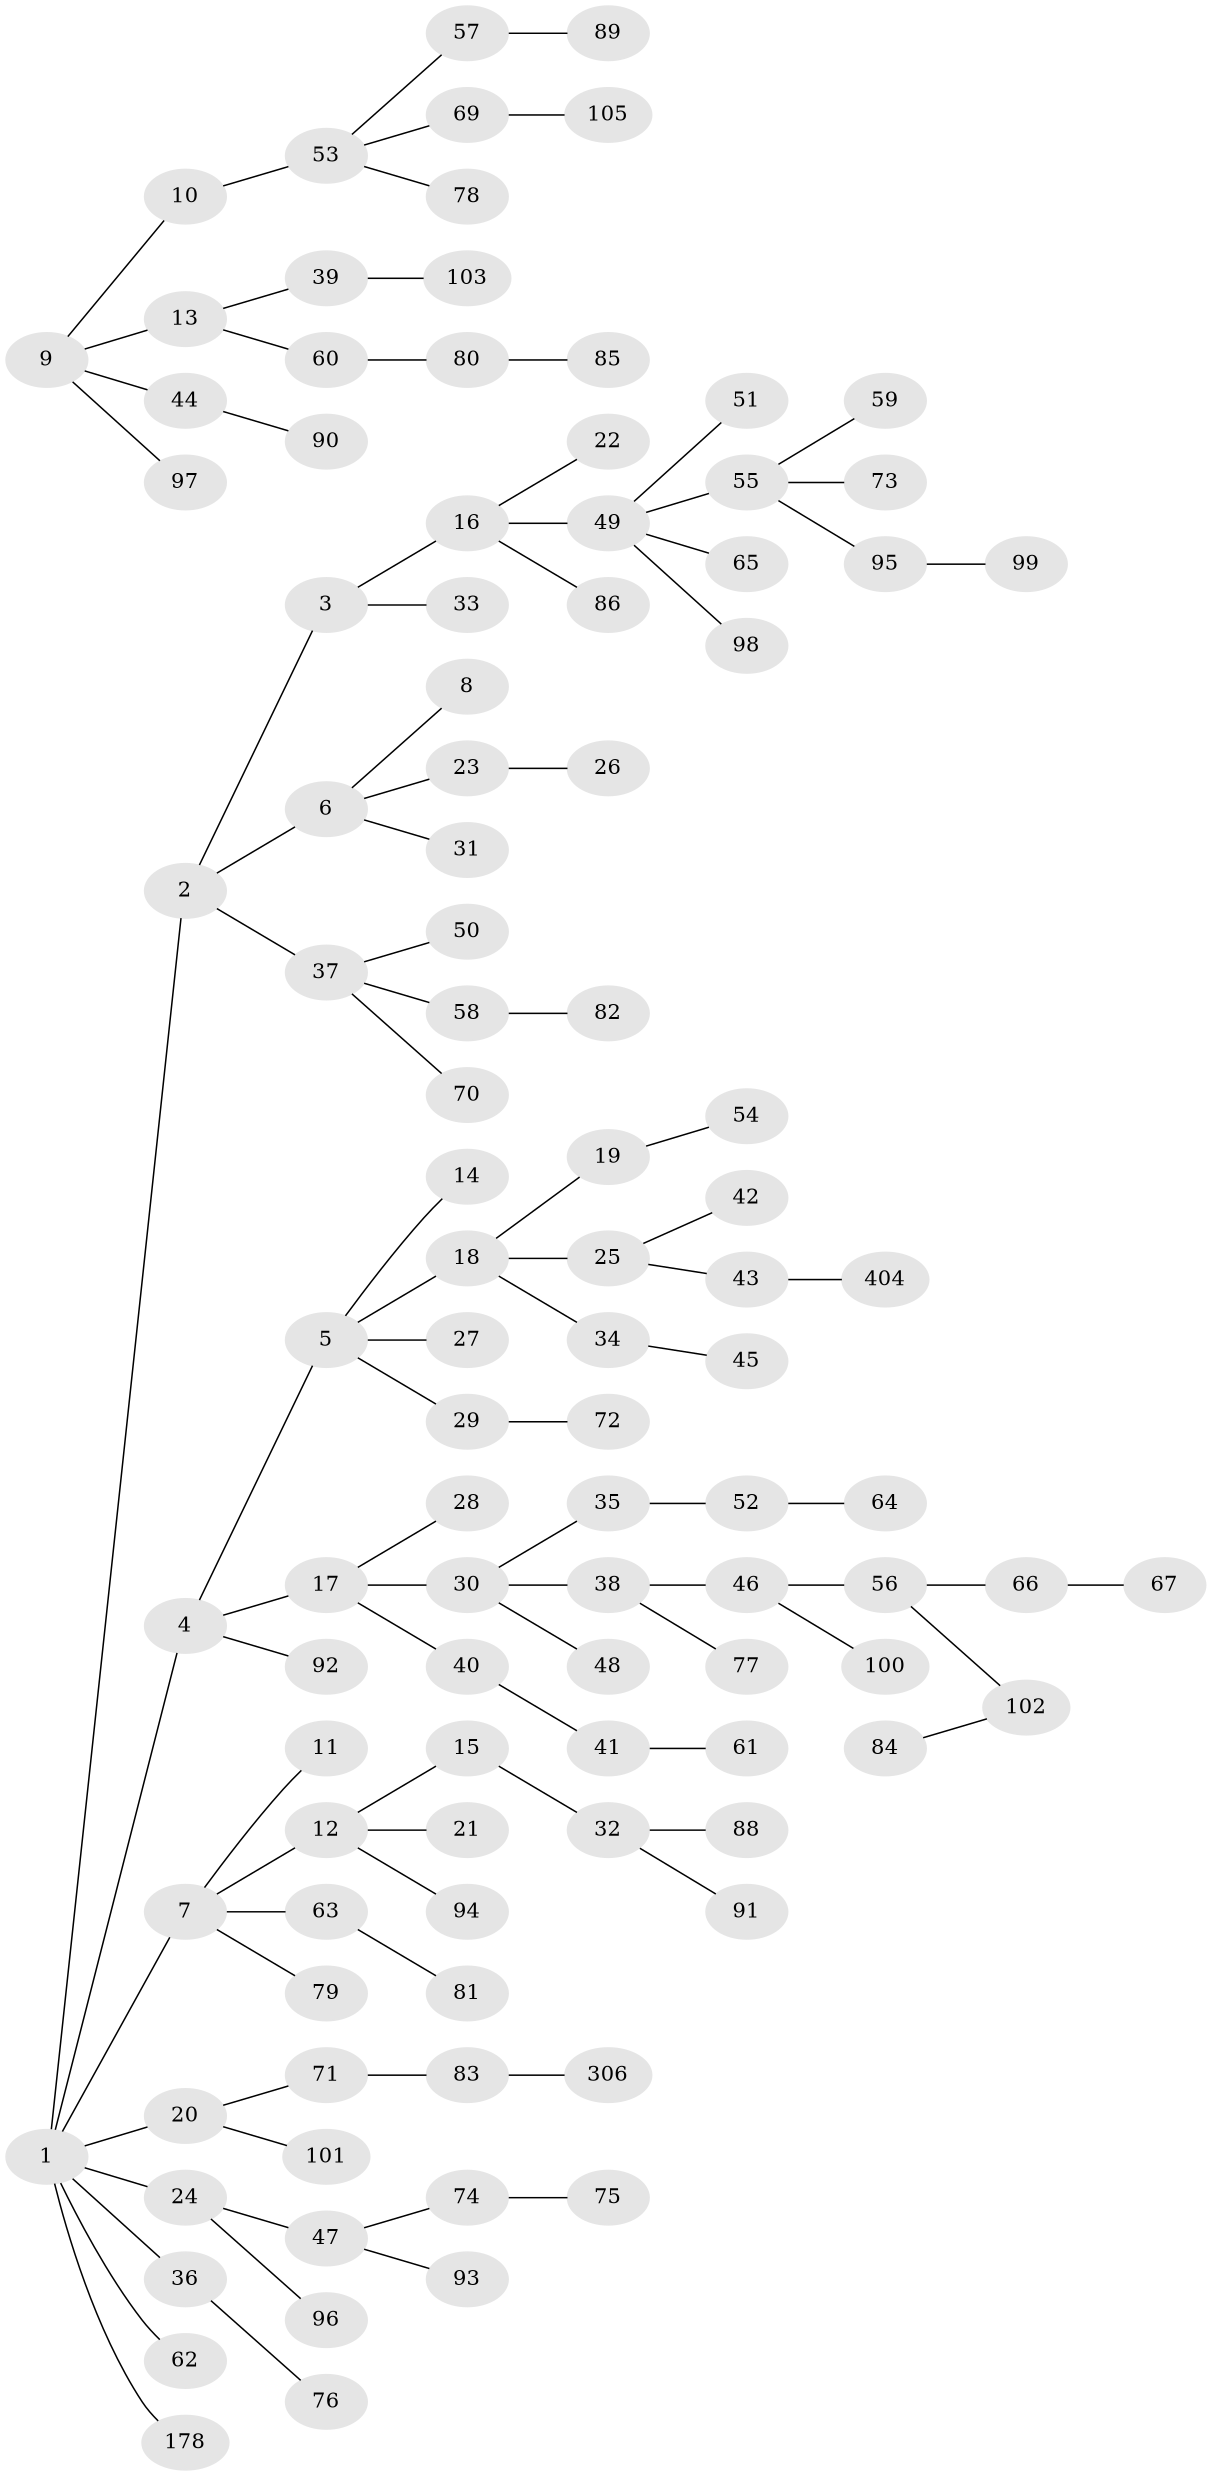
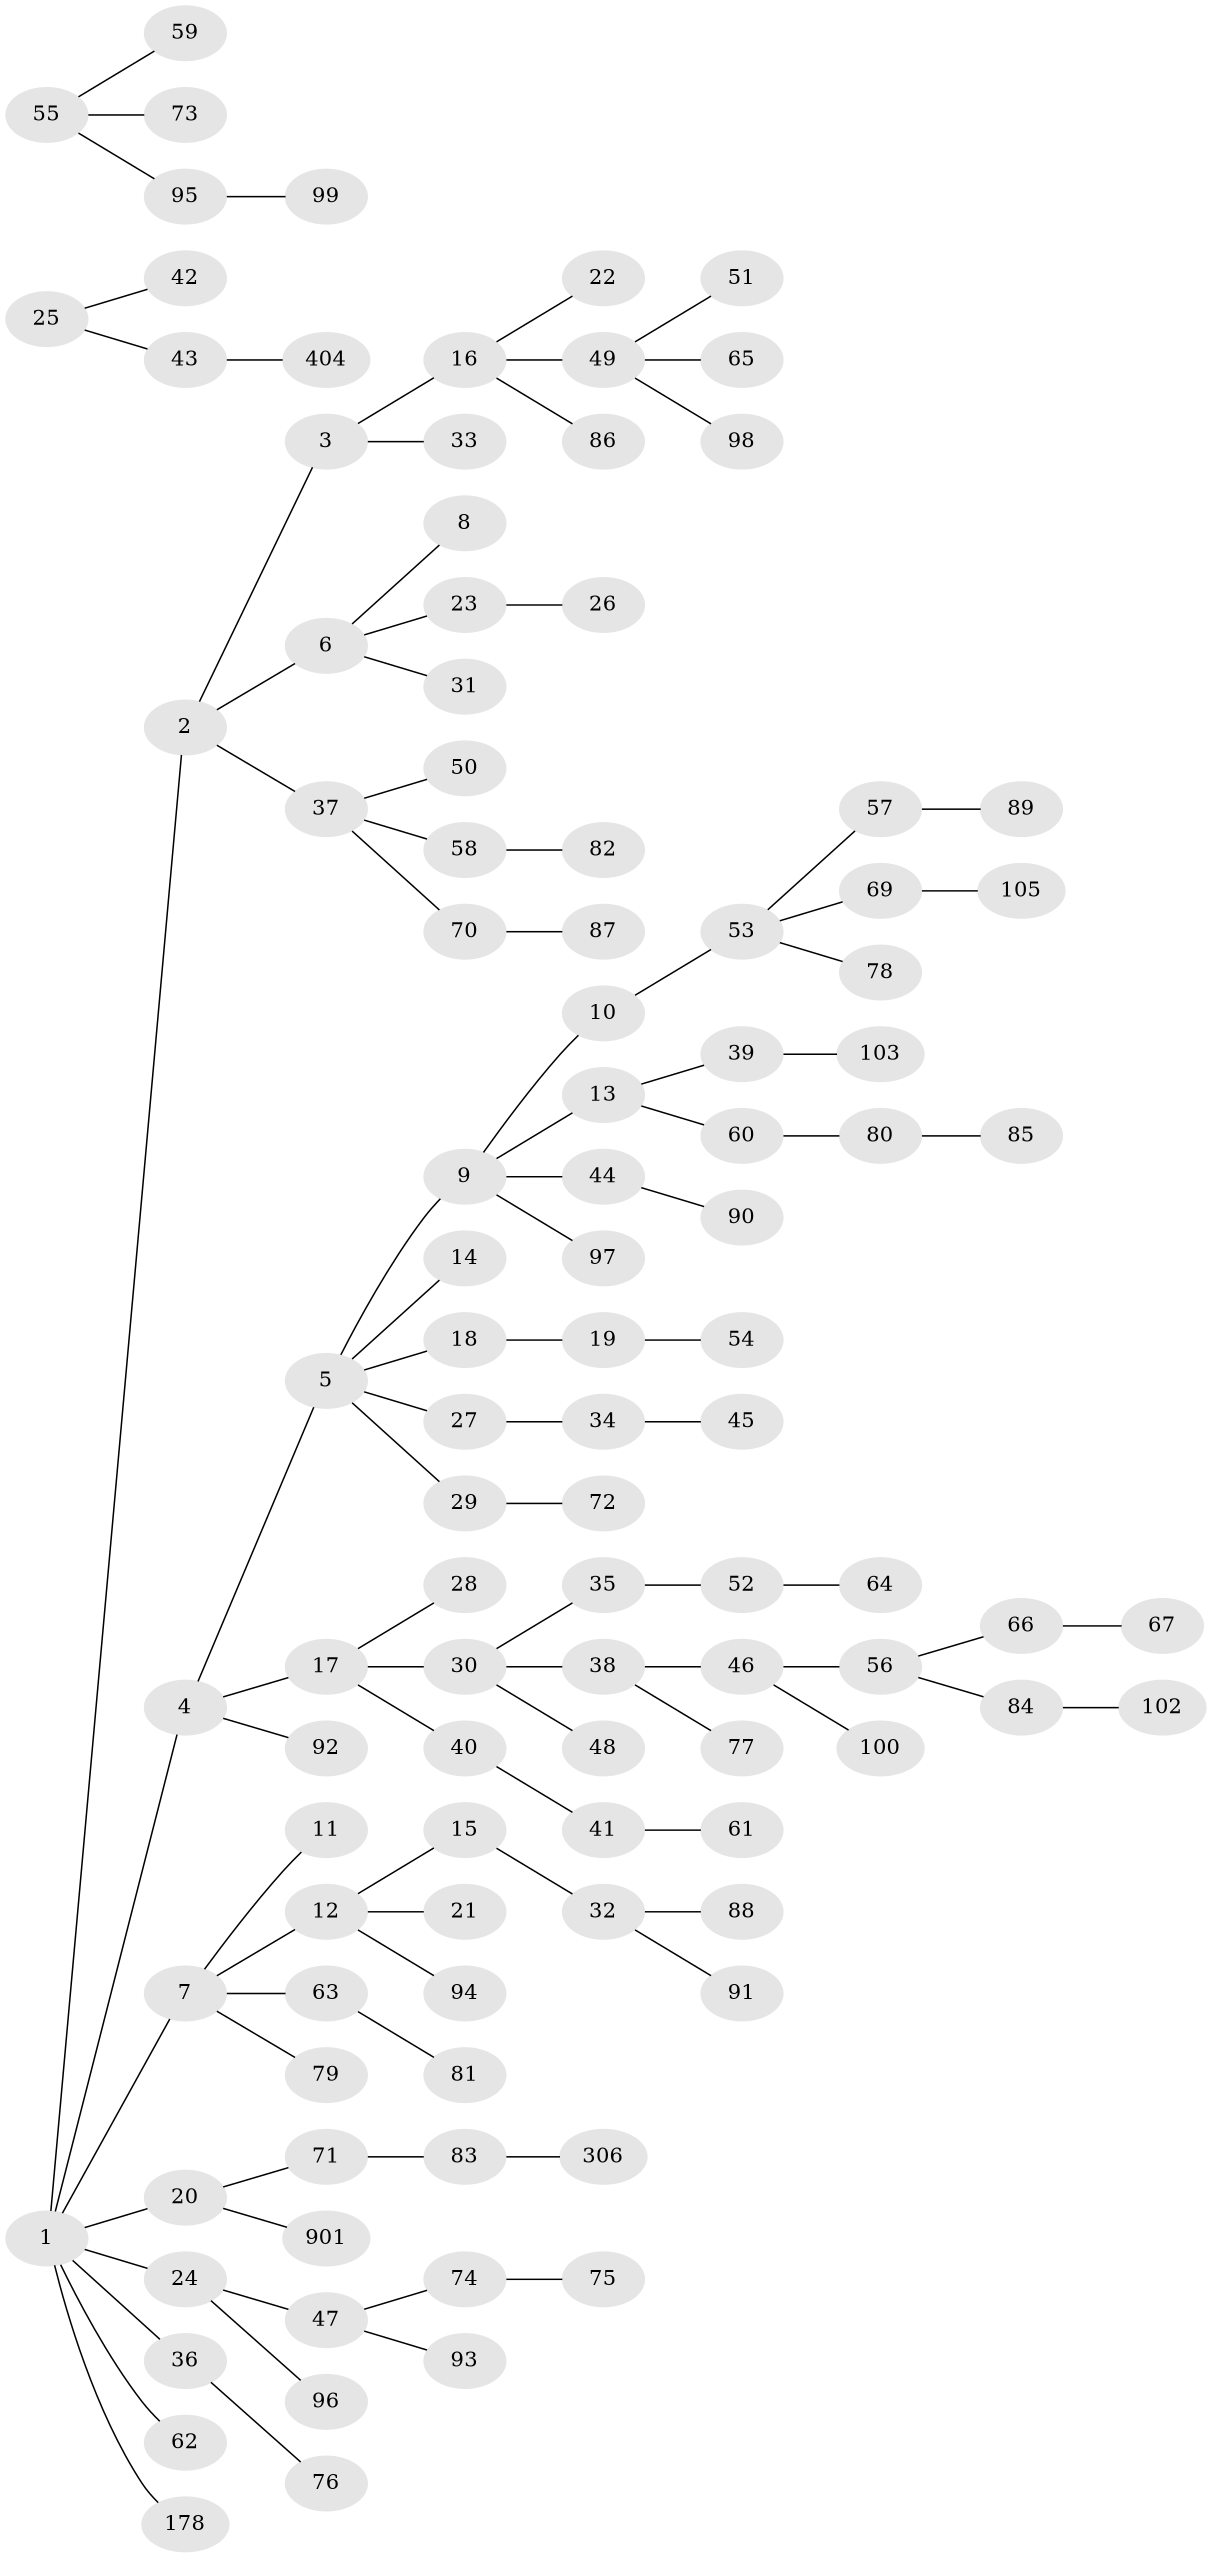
edge "55" -- "49": removed
node "87": added
edge "18" -- "25": removed
edge "9" -- "5": added
edge "18" -- "34": now "27" -- "34"
edge "56" -- "102": now "56" -- "84"
node "101": label "101" -> "901"
